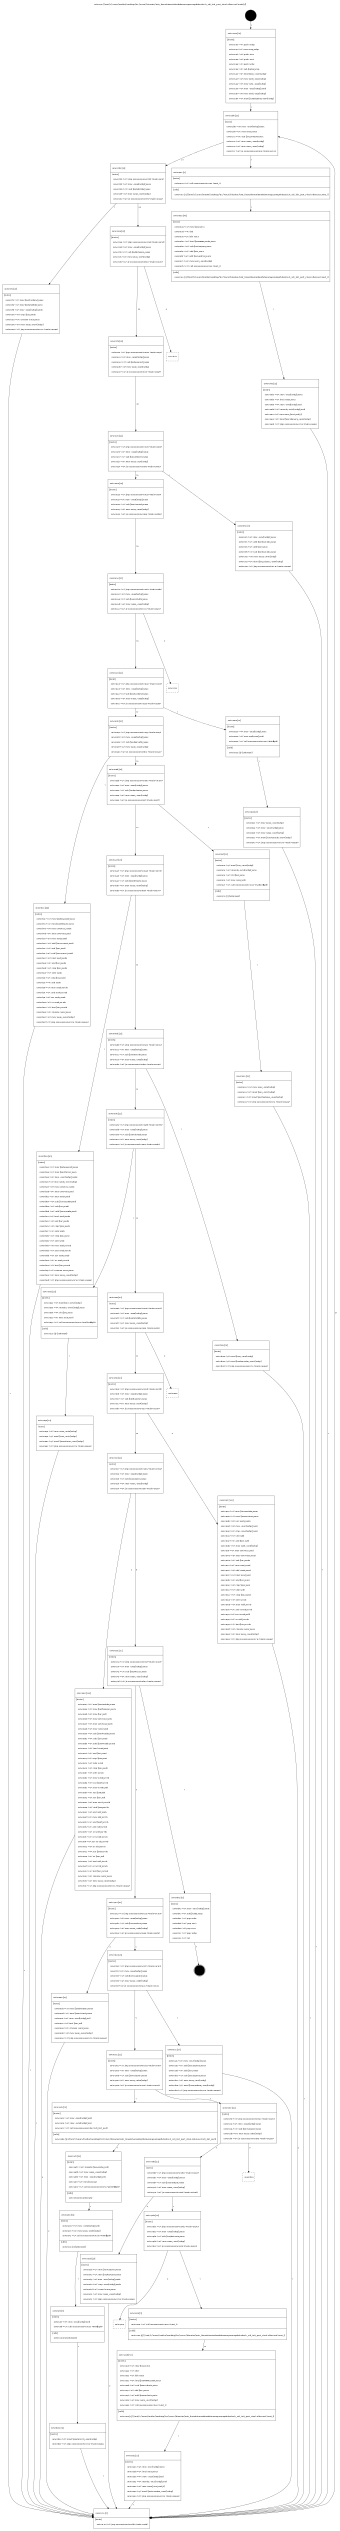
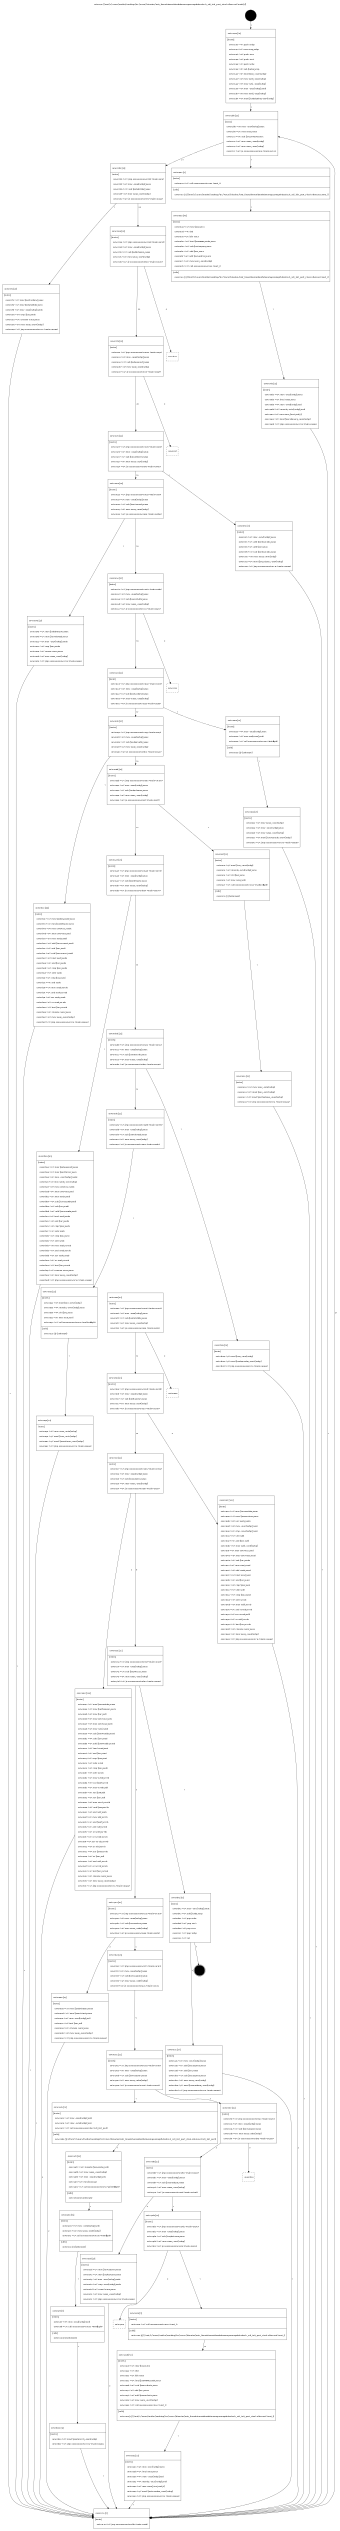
node "0x401c0f": added
node "0x401848 [27]": added
edge "0x4016d6 [25]" -> "0x4016ef [25]": removed, label "12"
edge "0x40176c [25]" -> "0x401aa5 [31]": now "0x401bf2 [17]" -> "0x401aa5 [31]"
